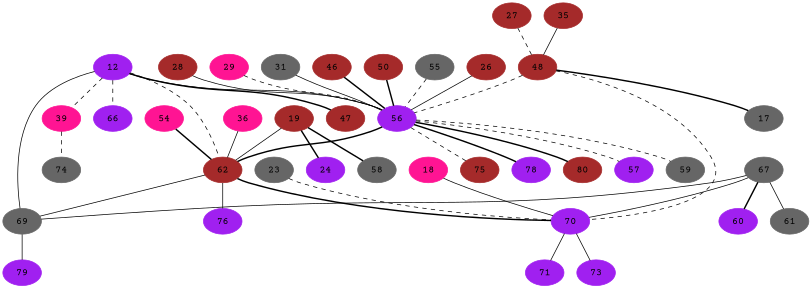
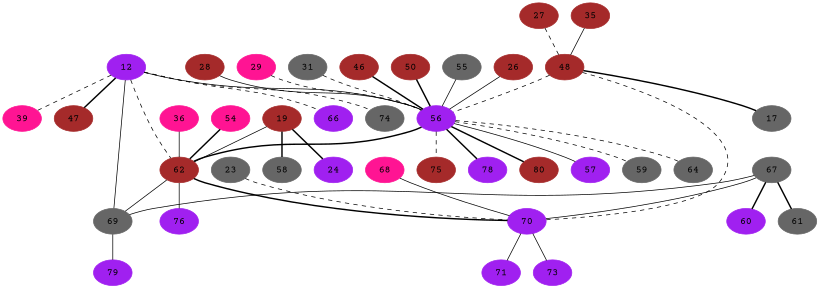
edge "31" -- "56": style solid -> dashed
edge "55" -- "56": style dashed -> solid
edge "56" -- "57": style dashed -> solid
edge "39" -- "74": now "12" -- "74"
node "18": label "18" -> "68"
node "64": added
edge "67" -- "61": style solid -> bold
